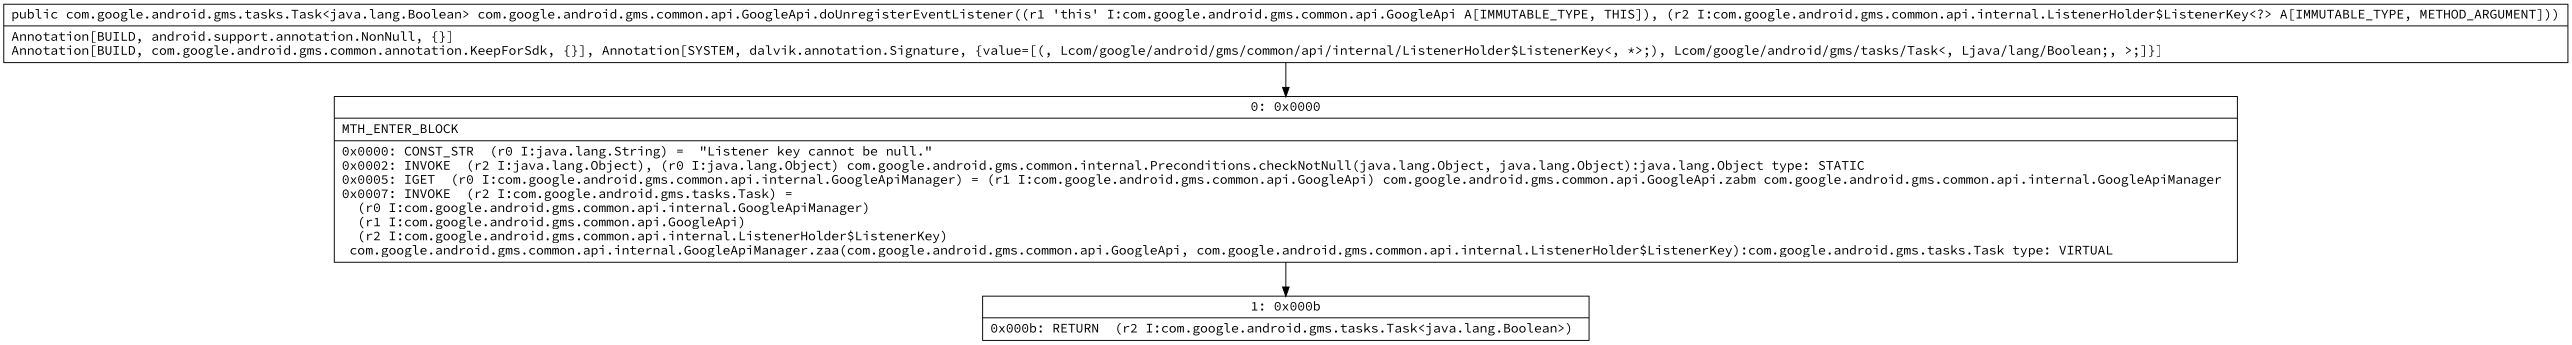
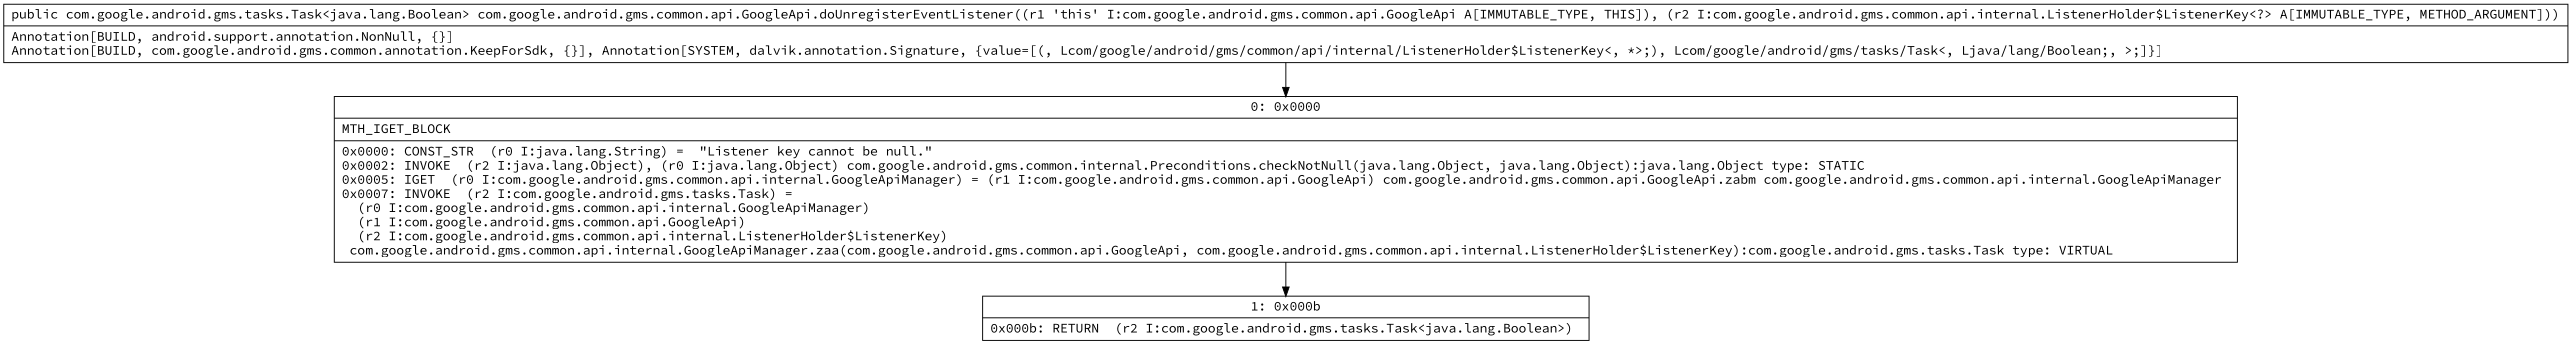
node "0: 0x0000": text "MTH_ENTER_BLOCK" -> "MTH_IGET_BLOCK"
